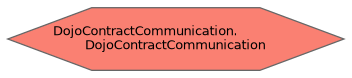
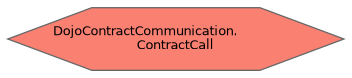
node "DojoContractCommunication. DojoContractCommunication": label "DojoContractCommunication. DojoContractCommunication" -> "DojoContractCommunication. ContractCall"
